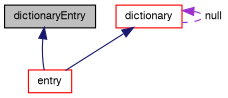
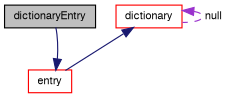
edge "entry" -> "dictionaryEntry": reversed
